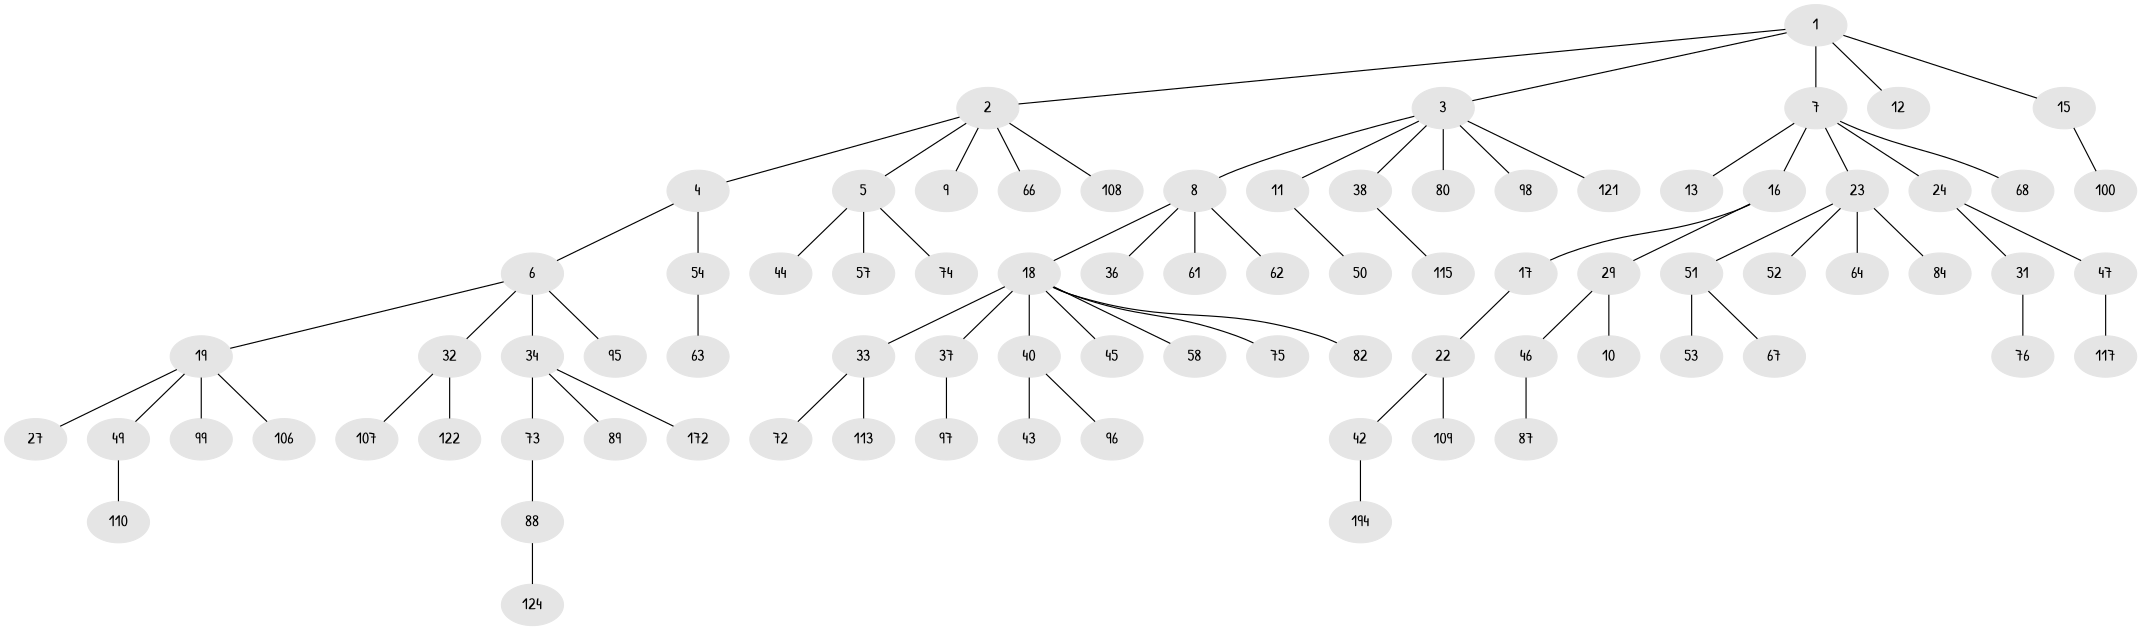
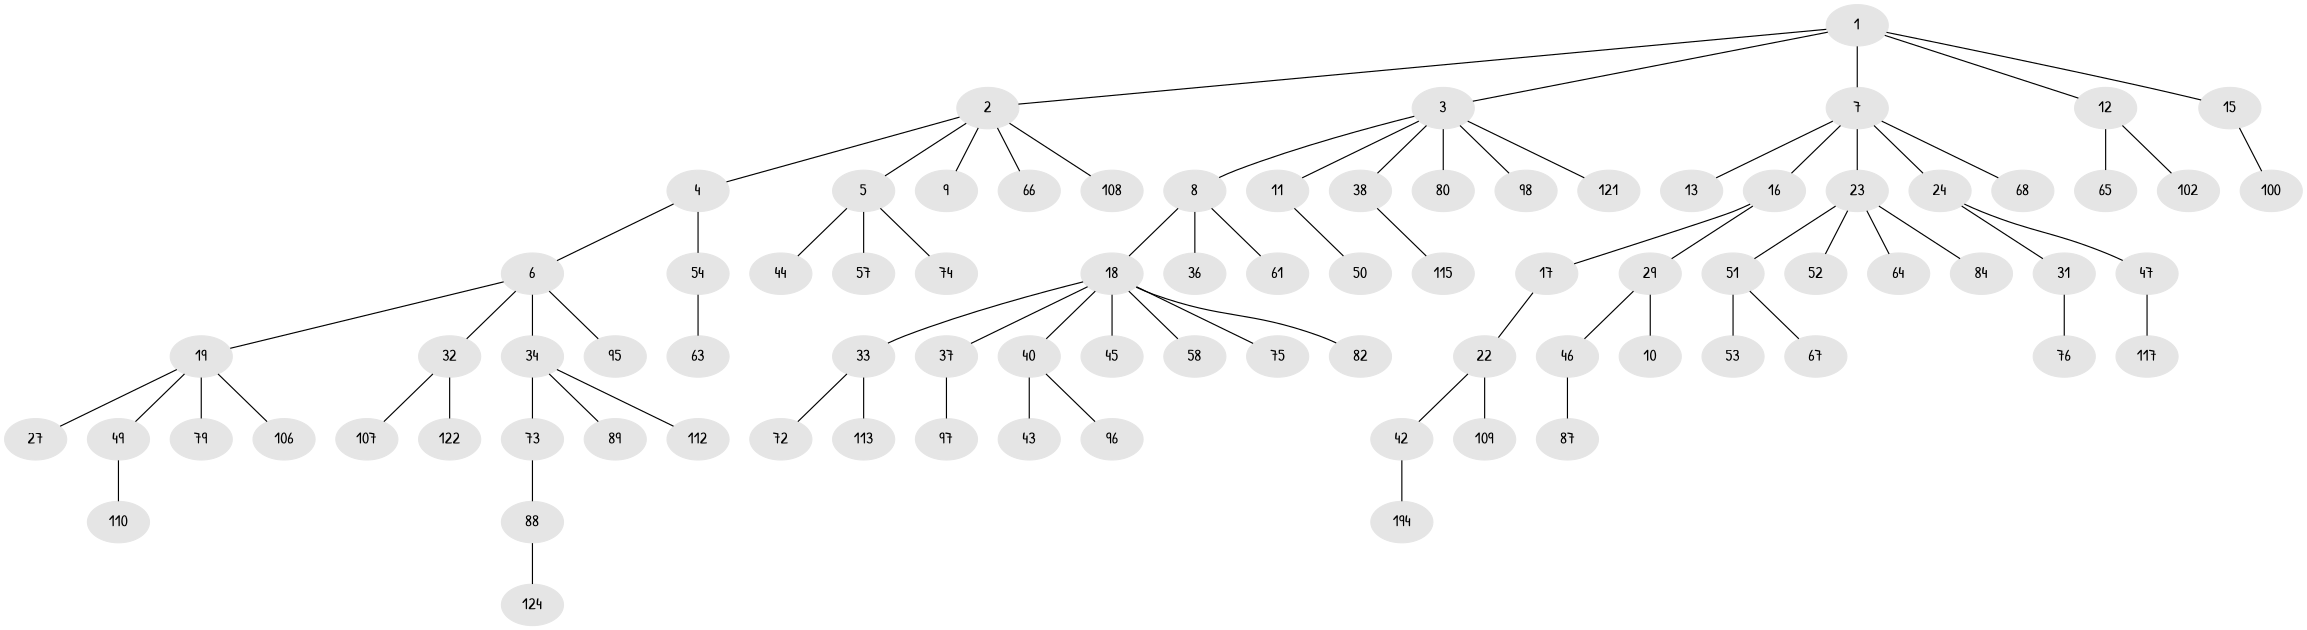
node "65": added
node "102": added
node "62": removed
node "99": label "99" -> "79"
node "172": label "172" -> "112"
